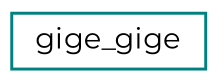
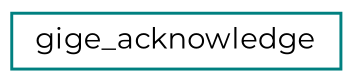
node "gige_gige": label "gige_gige" -> "gige_acknowledge"
